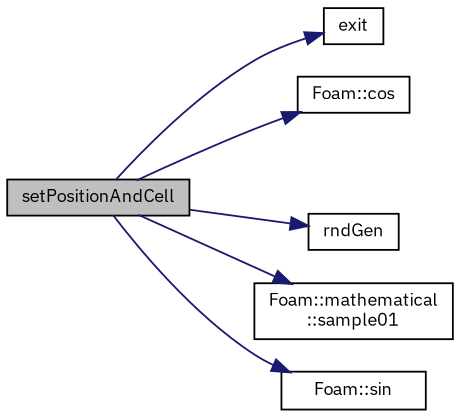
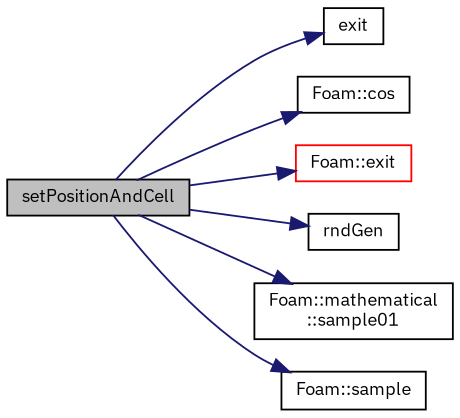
node "Foam::exit": added
node "Foam::sin": label "Foam::sin" -> "Foam::sample"
